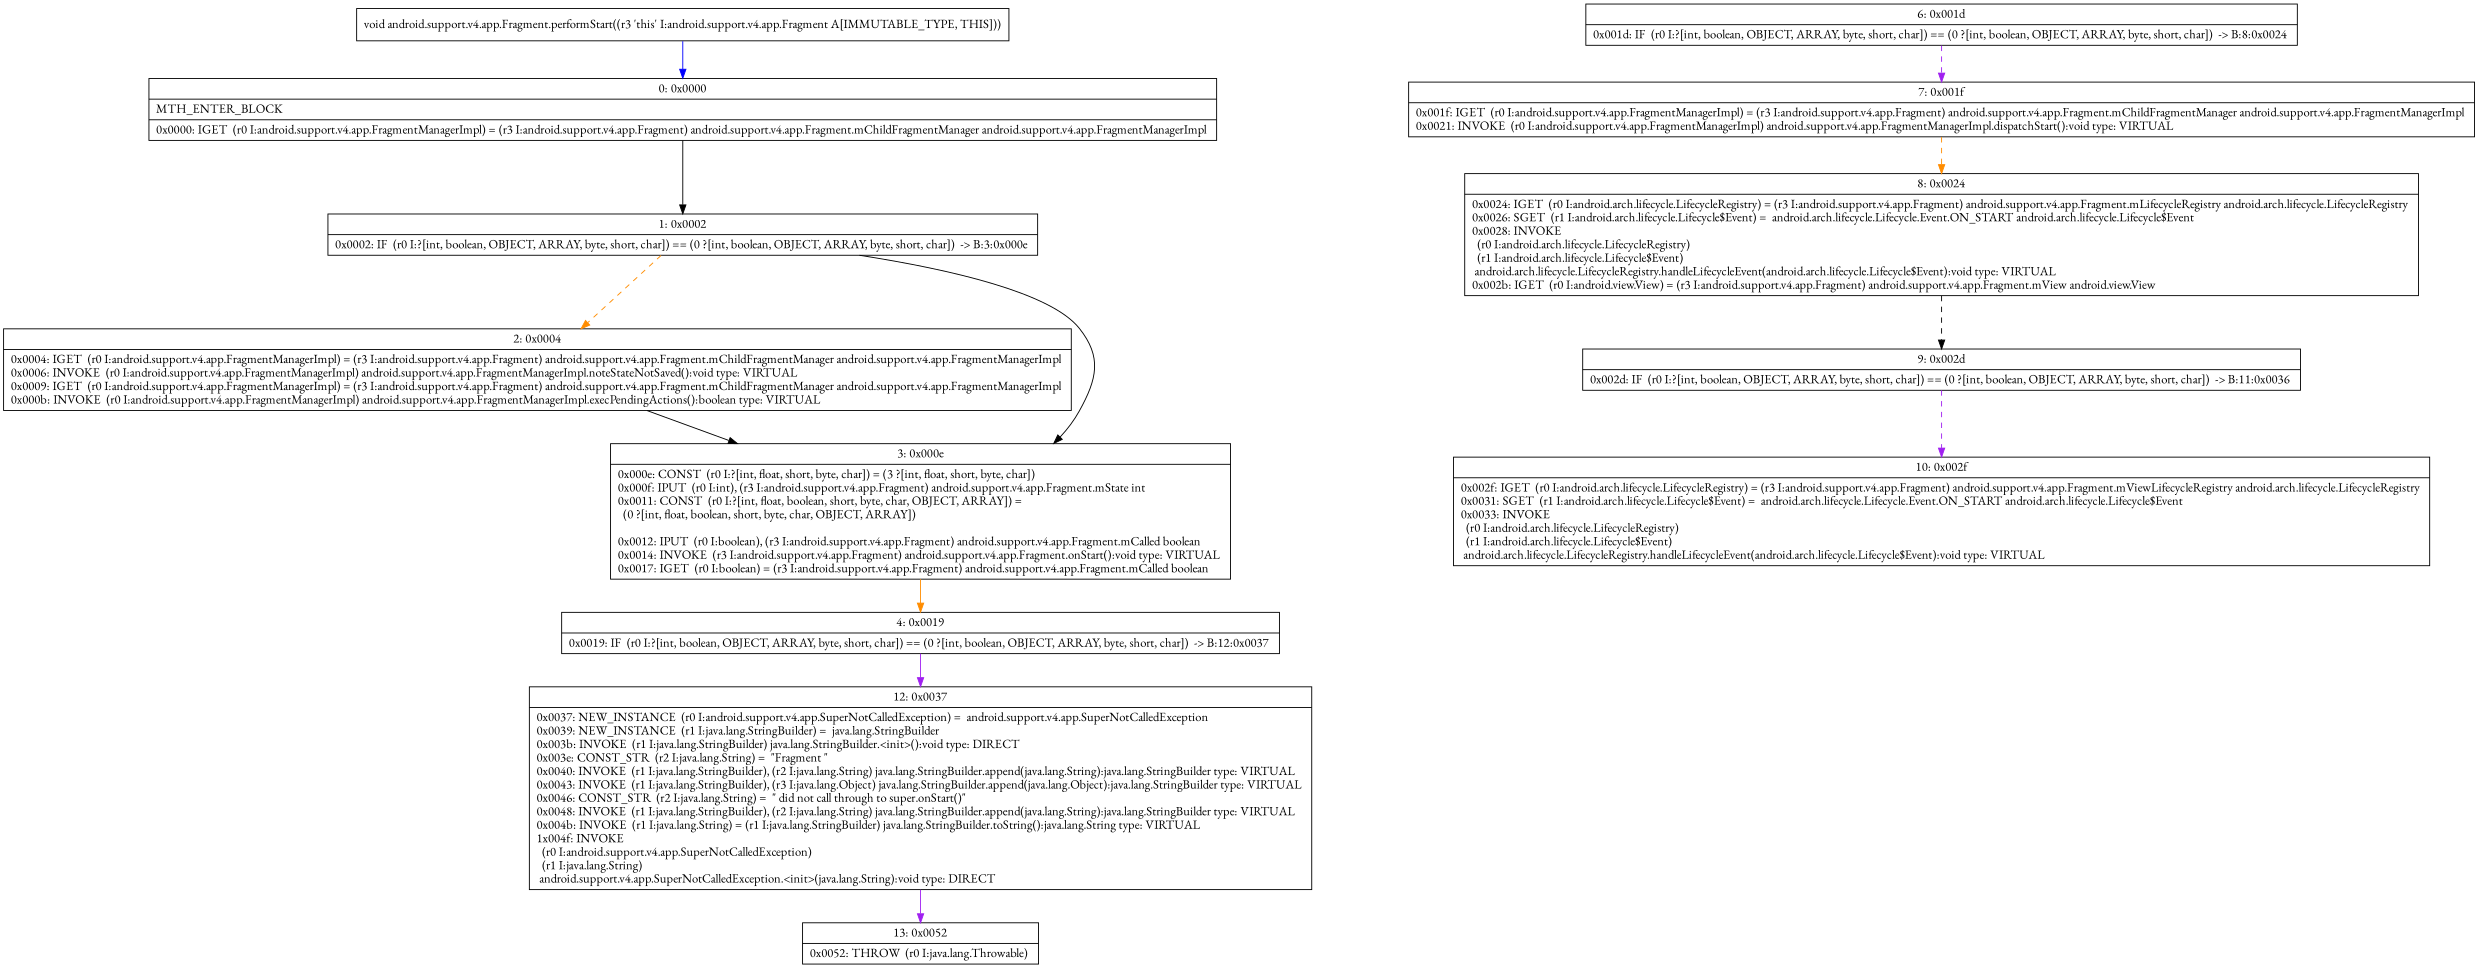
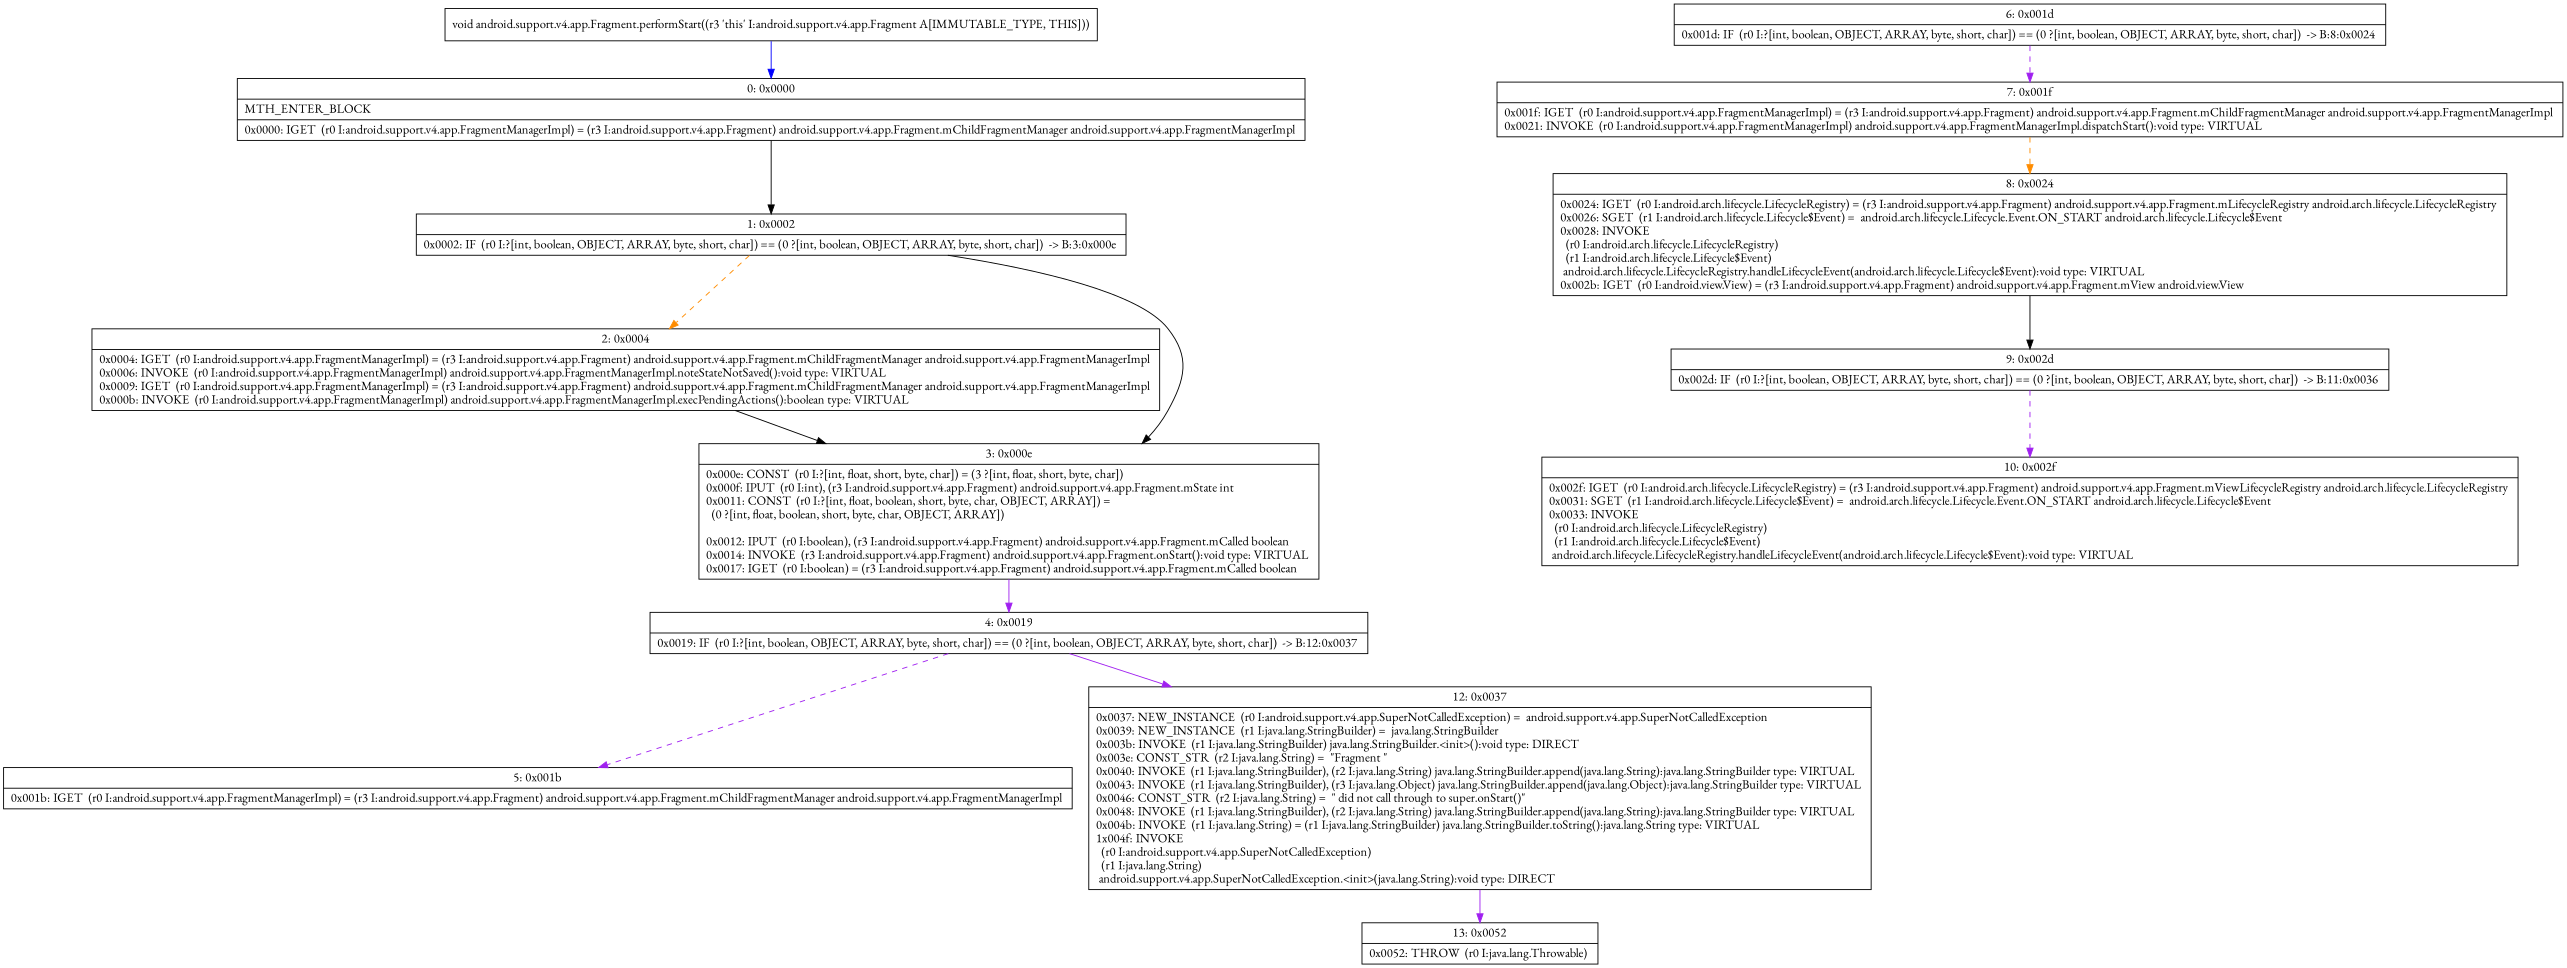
edge "8: 0x0024" -> "9: 0x002d": style dashed -> solid
edge "3: 0x000e" -> "4: 0x0019": color darkorange -> purple
node "5: 0x001b": added
